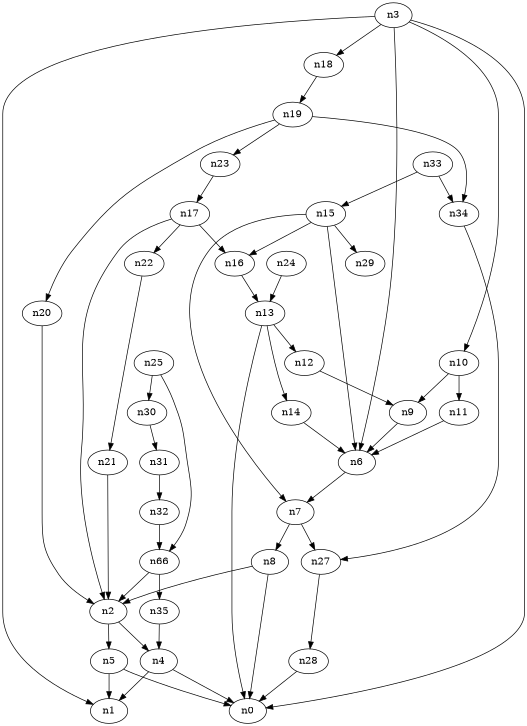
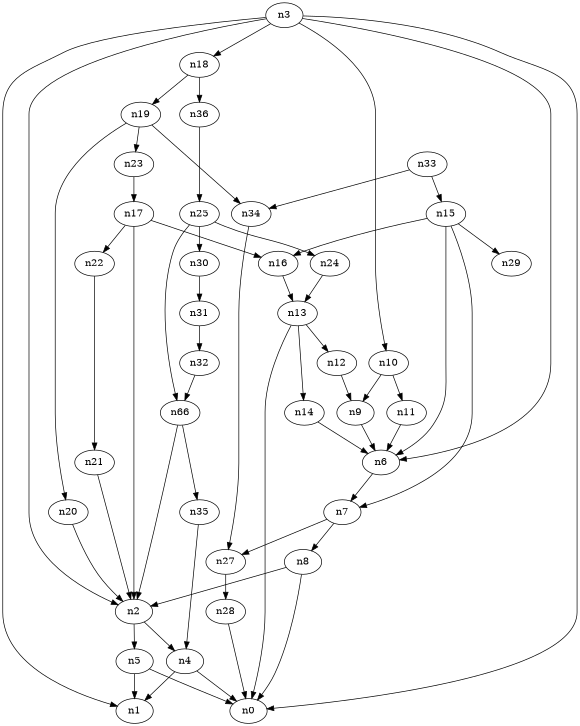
node "n36": added
edge "n25" -> "n24": added
edge "n3" -> "n2": added
